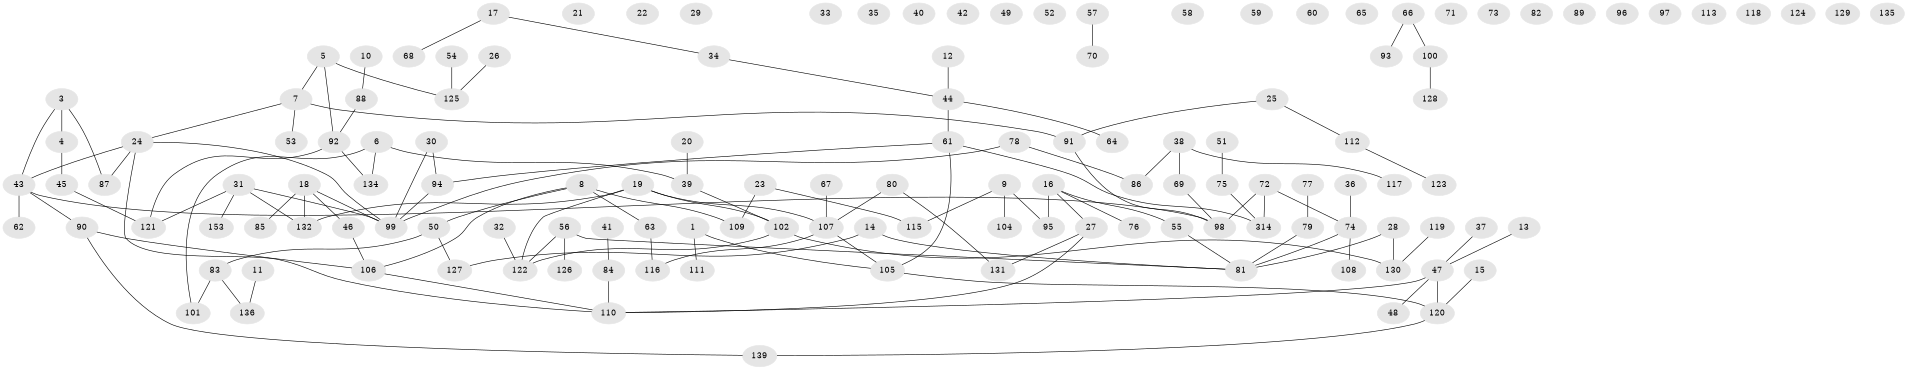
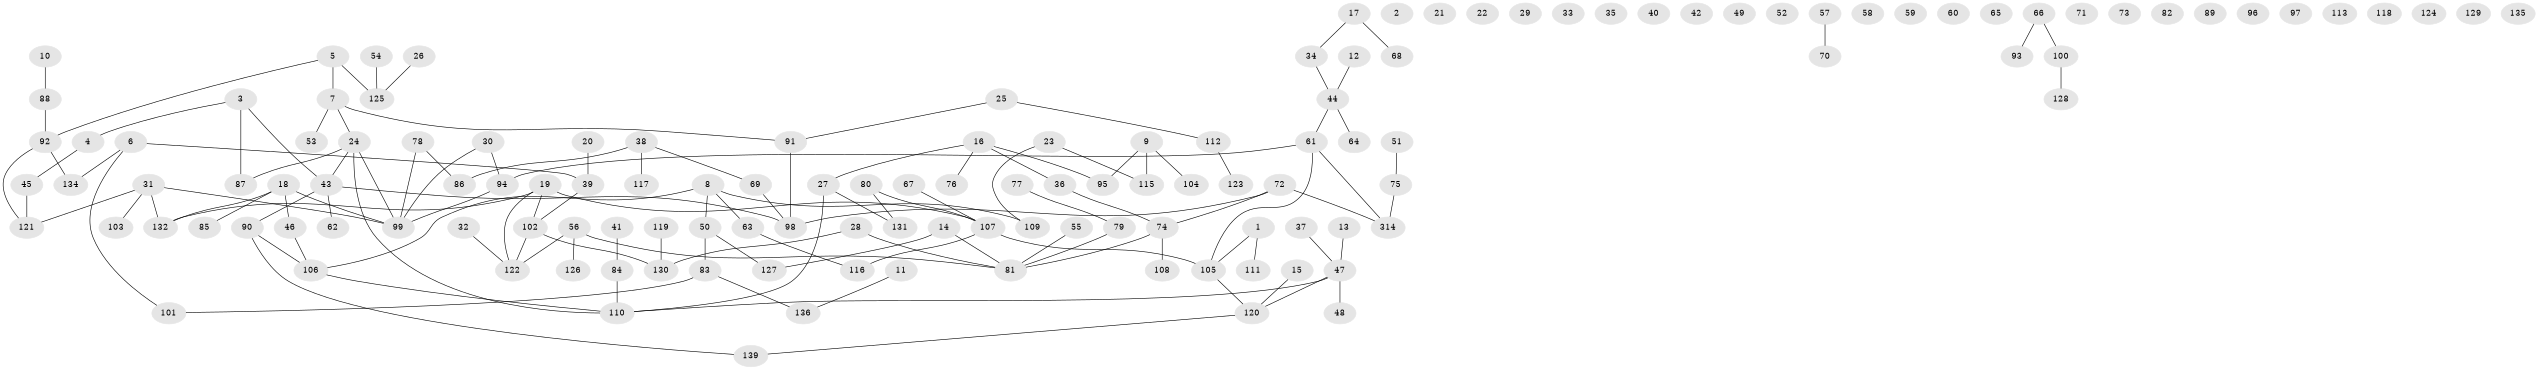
node "2": added
edge "16" -- "55": now "16" -- "36"
node "153": label "153" -> "103"
